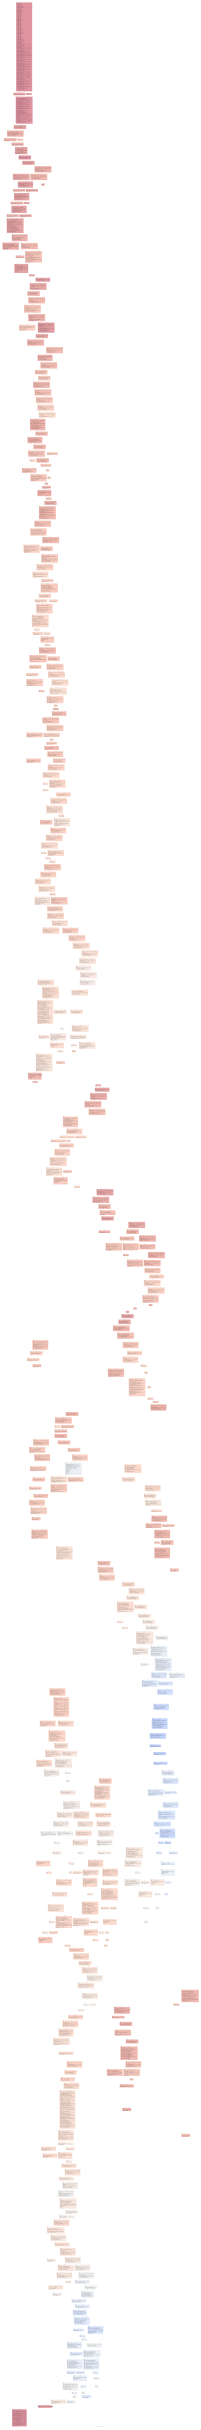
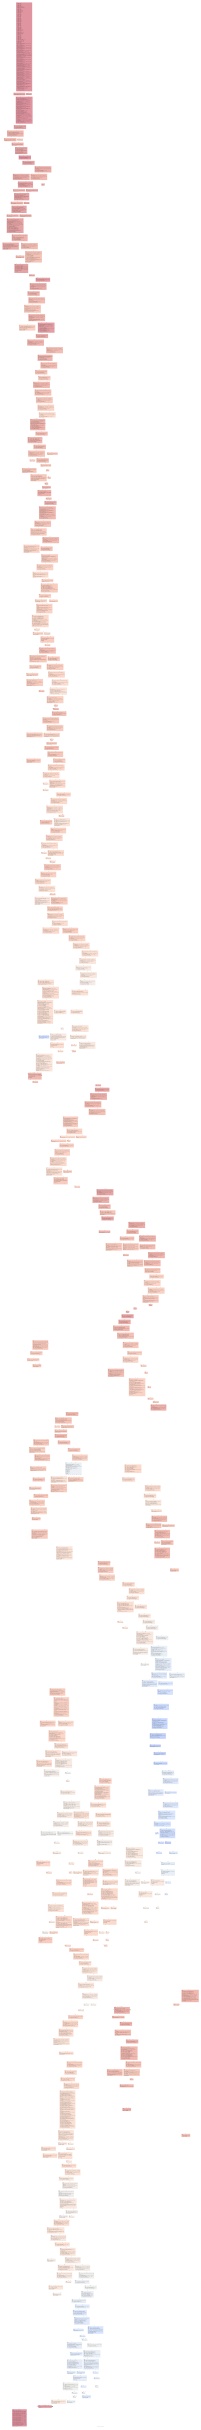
node "%743:": fillcolor #f7b59970 -> #85a8fc70
